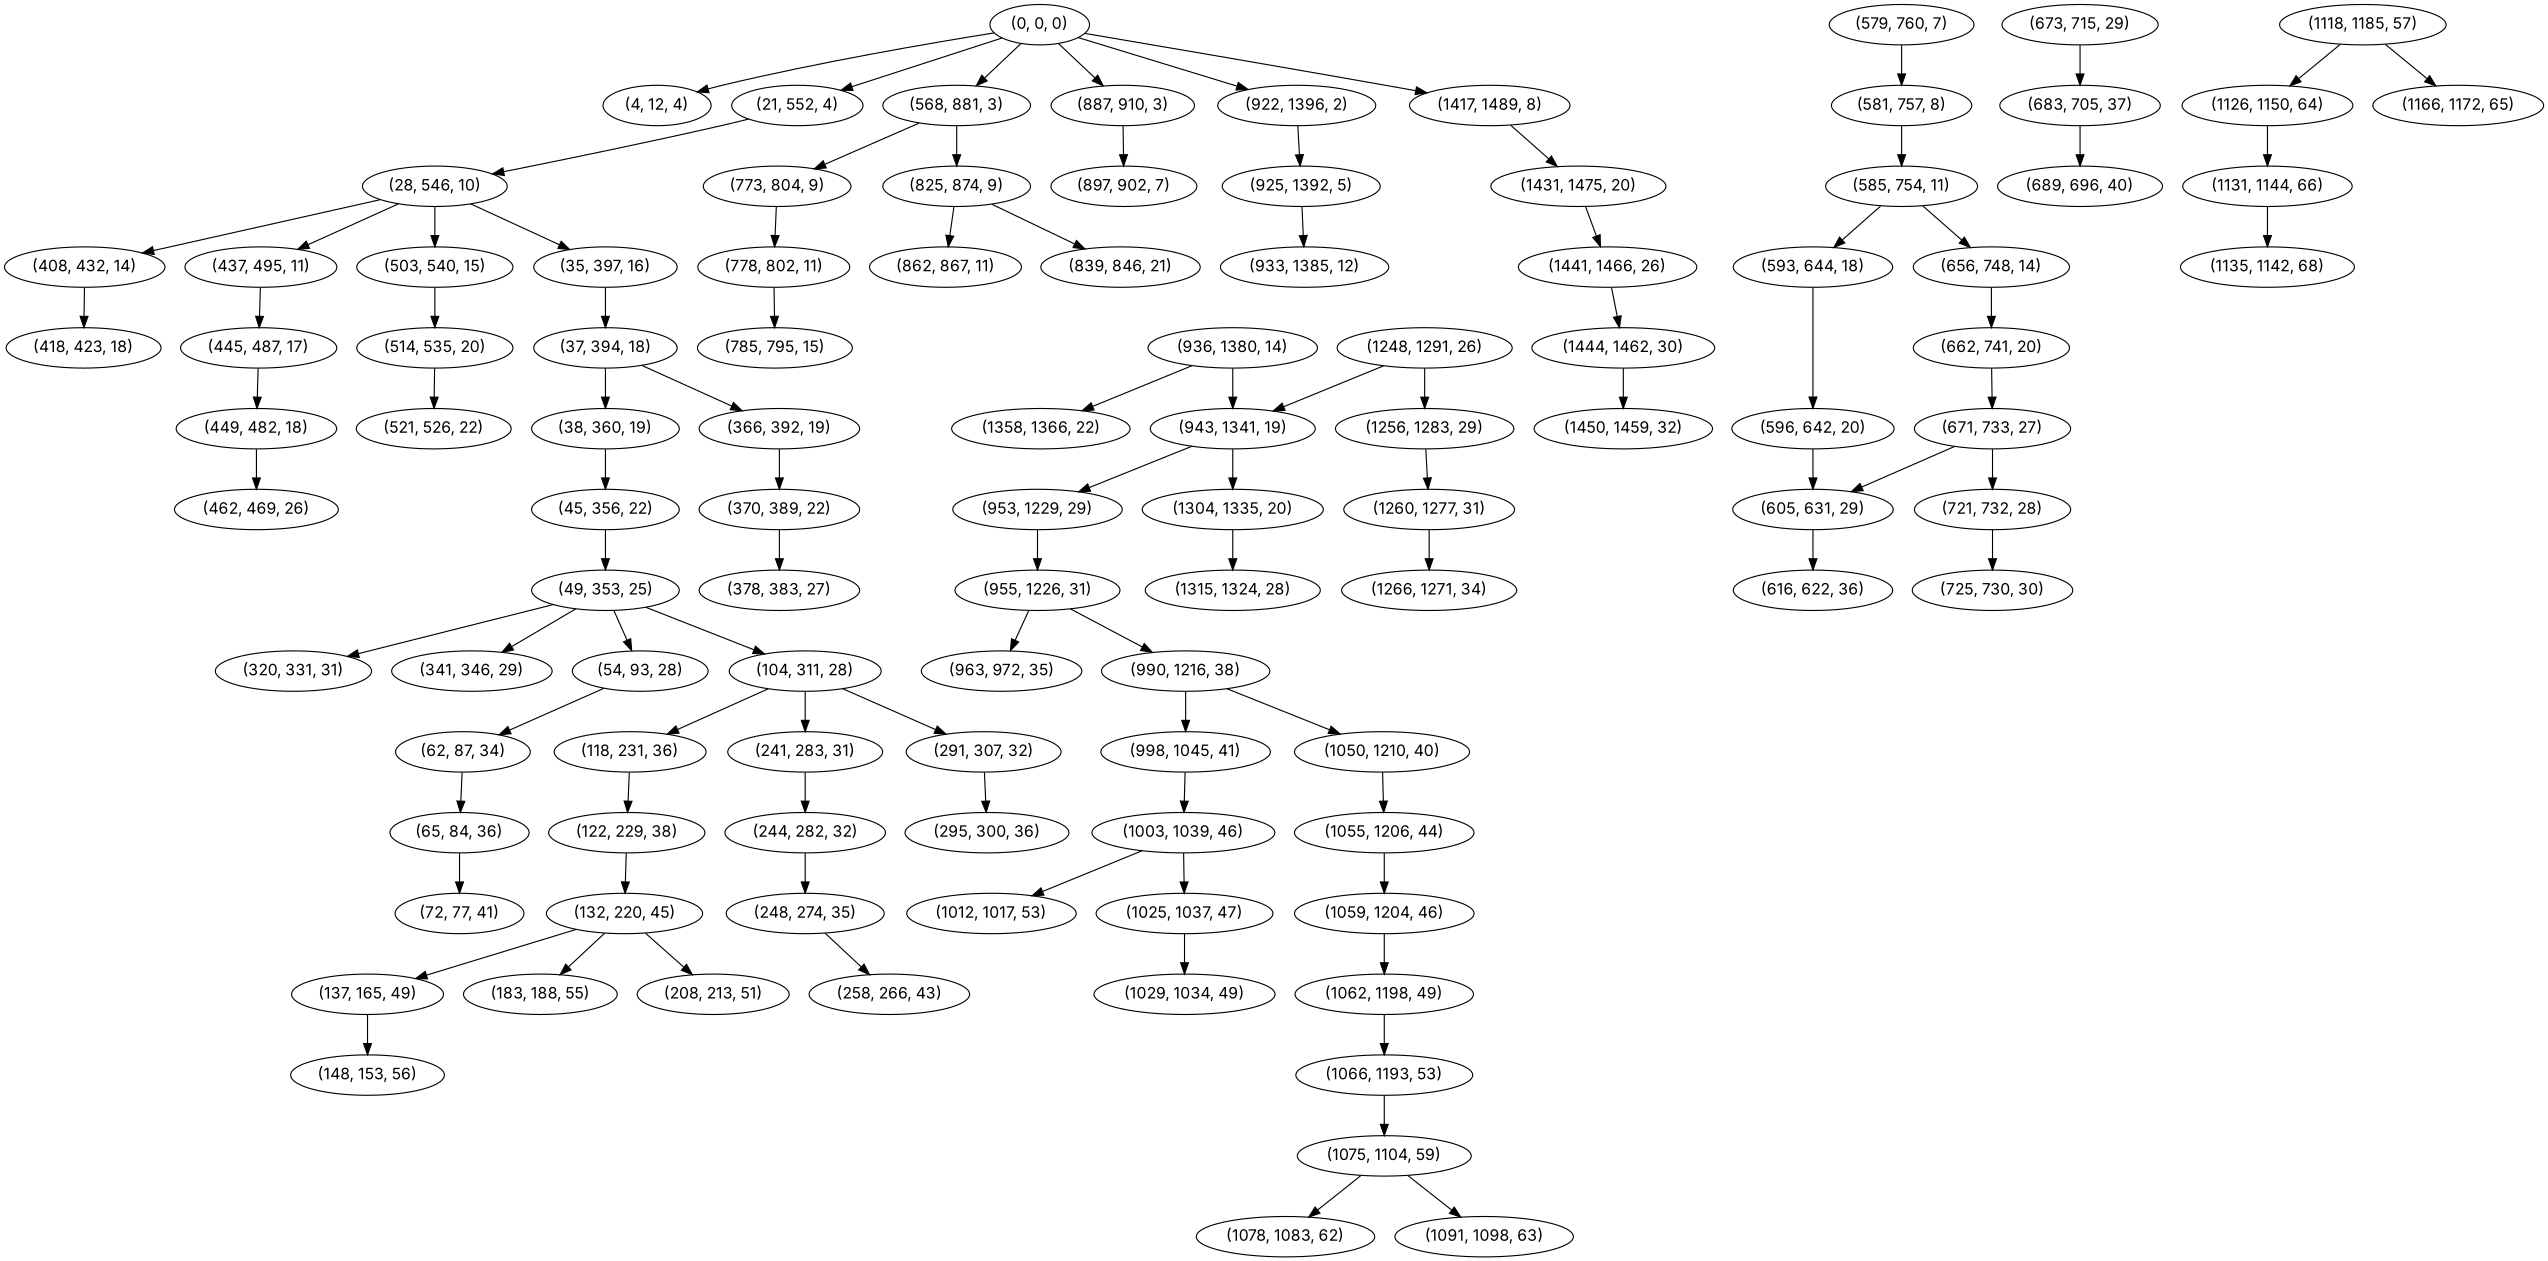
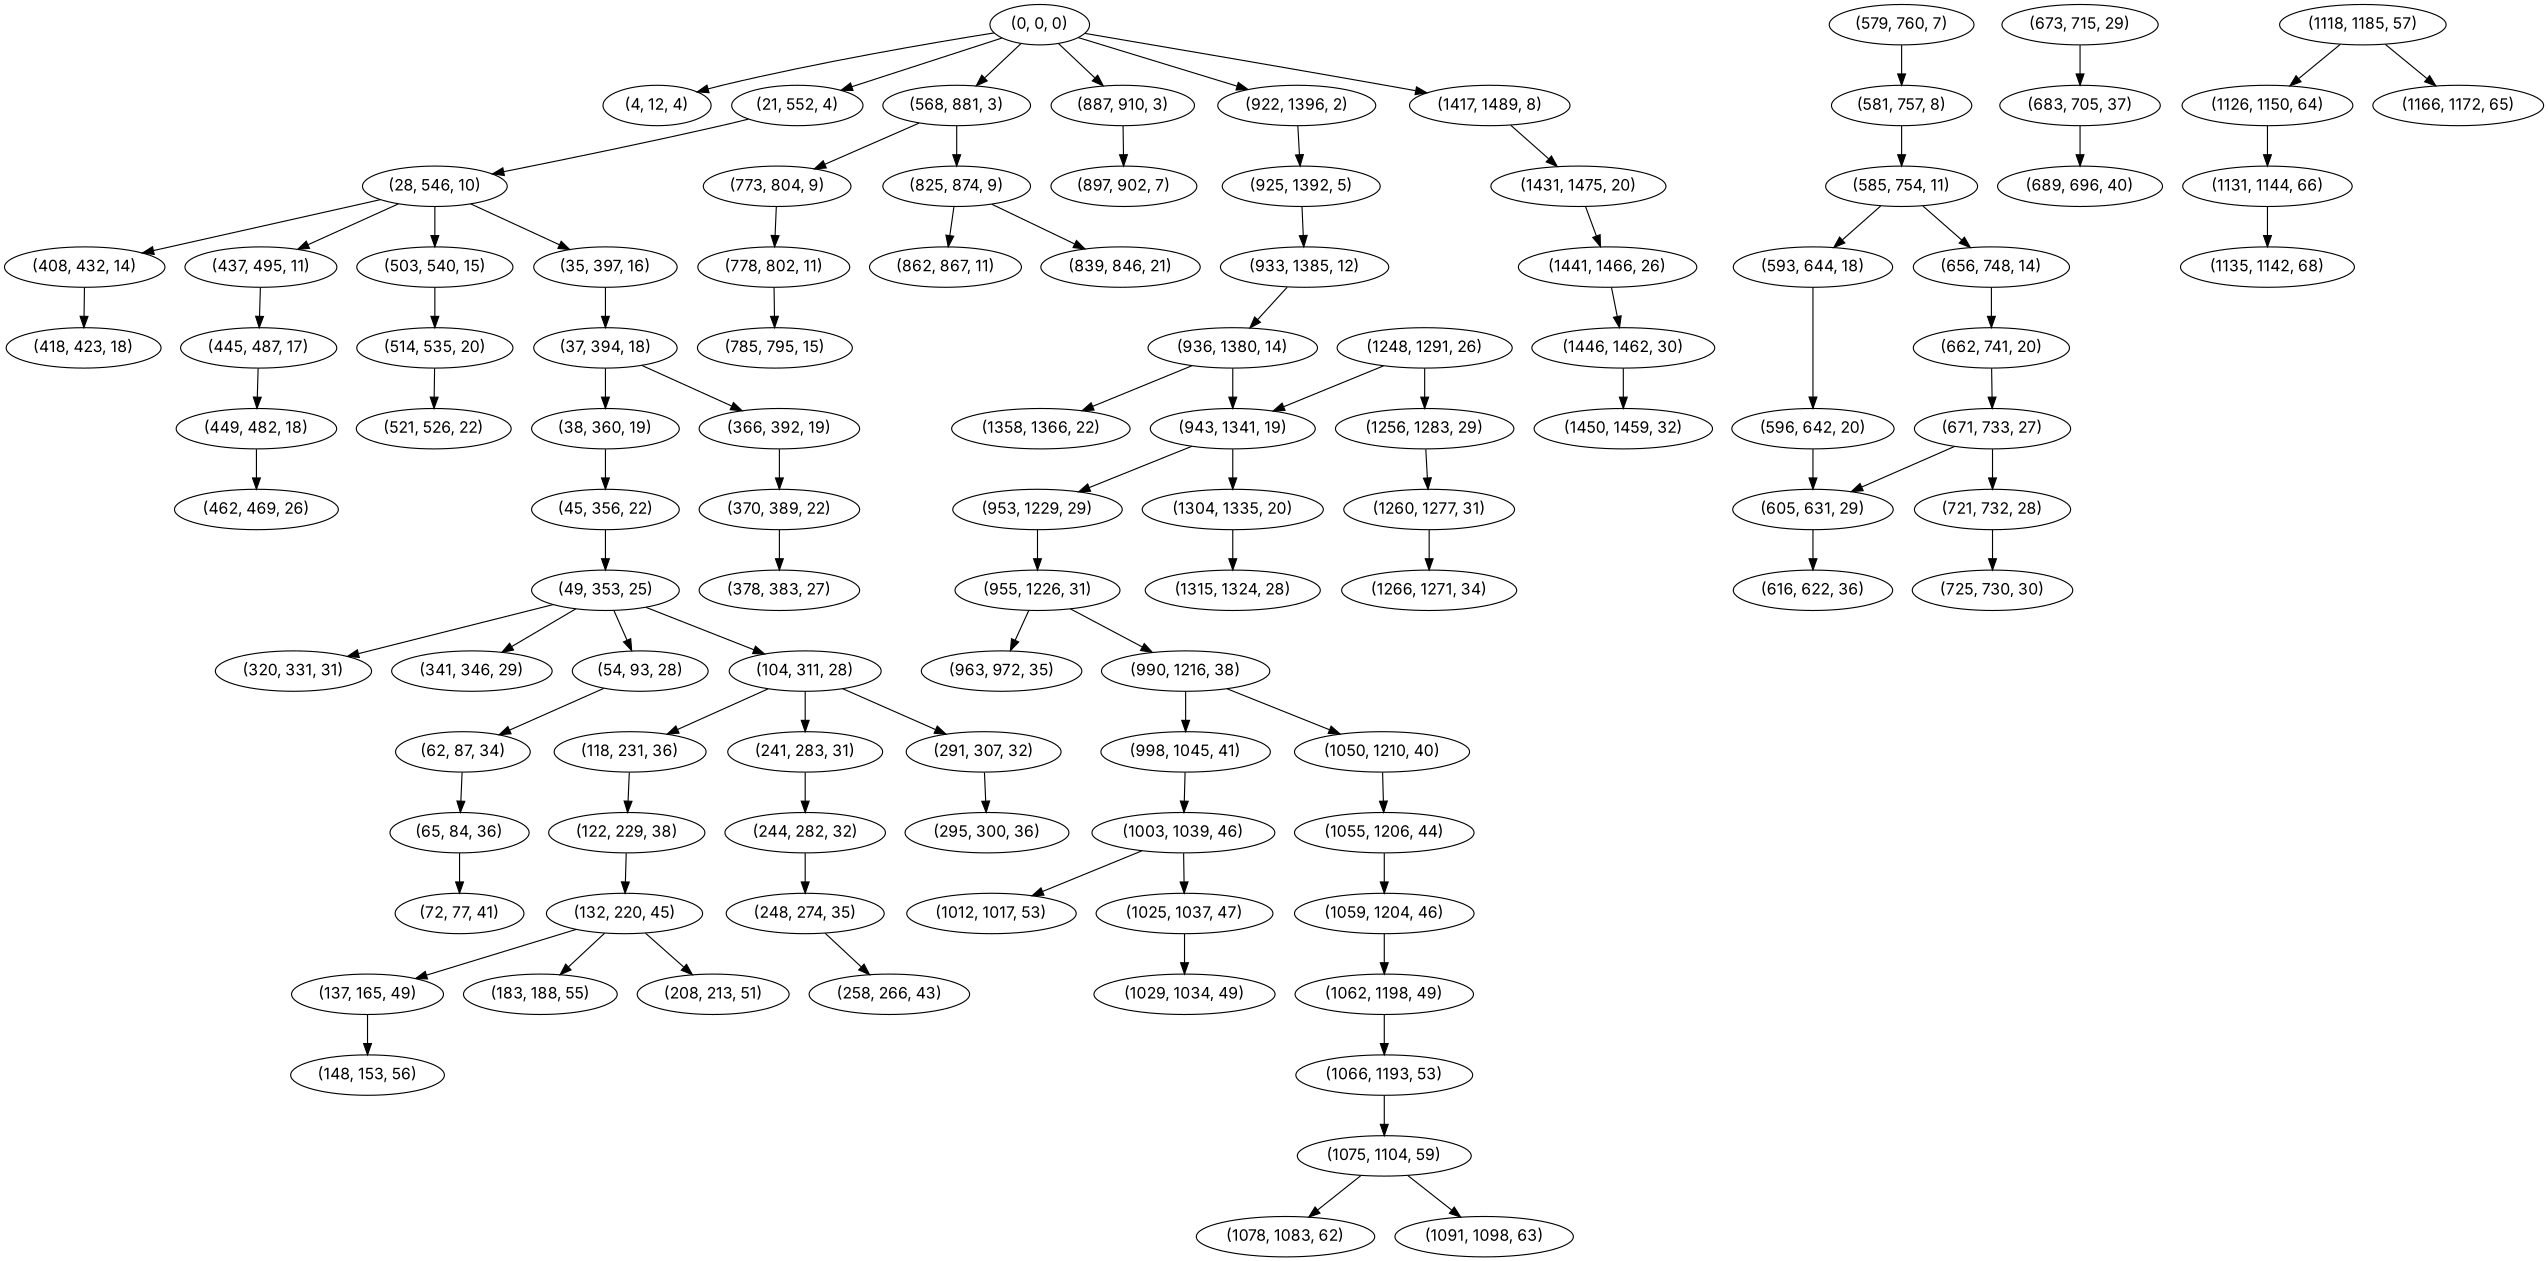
edge "(933, 1385, 12)" -> "(936, 1380, 14)": added
node "(1444, 1462, 30)": label "(1444, 1462, 30)" -> "(1446, 1462, 30)"
